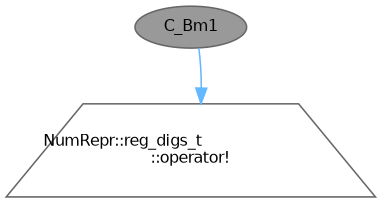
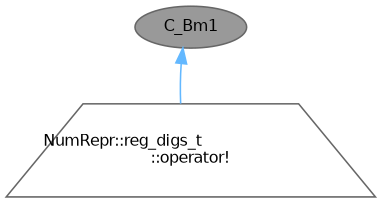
edge "C_Bm1" -> "NumRepr::reg_digs_t ::operator!": reversed
